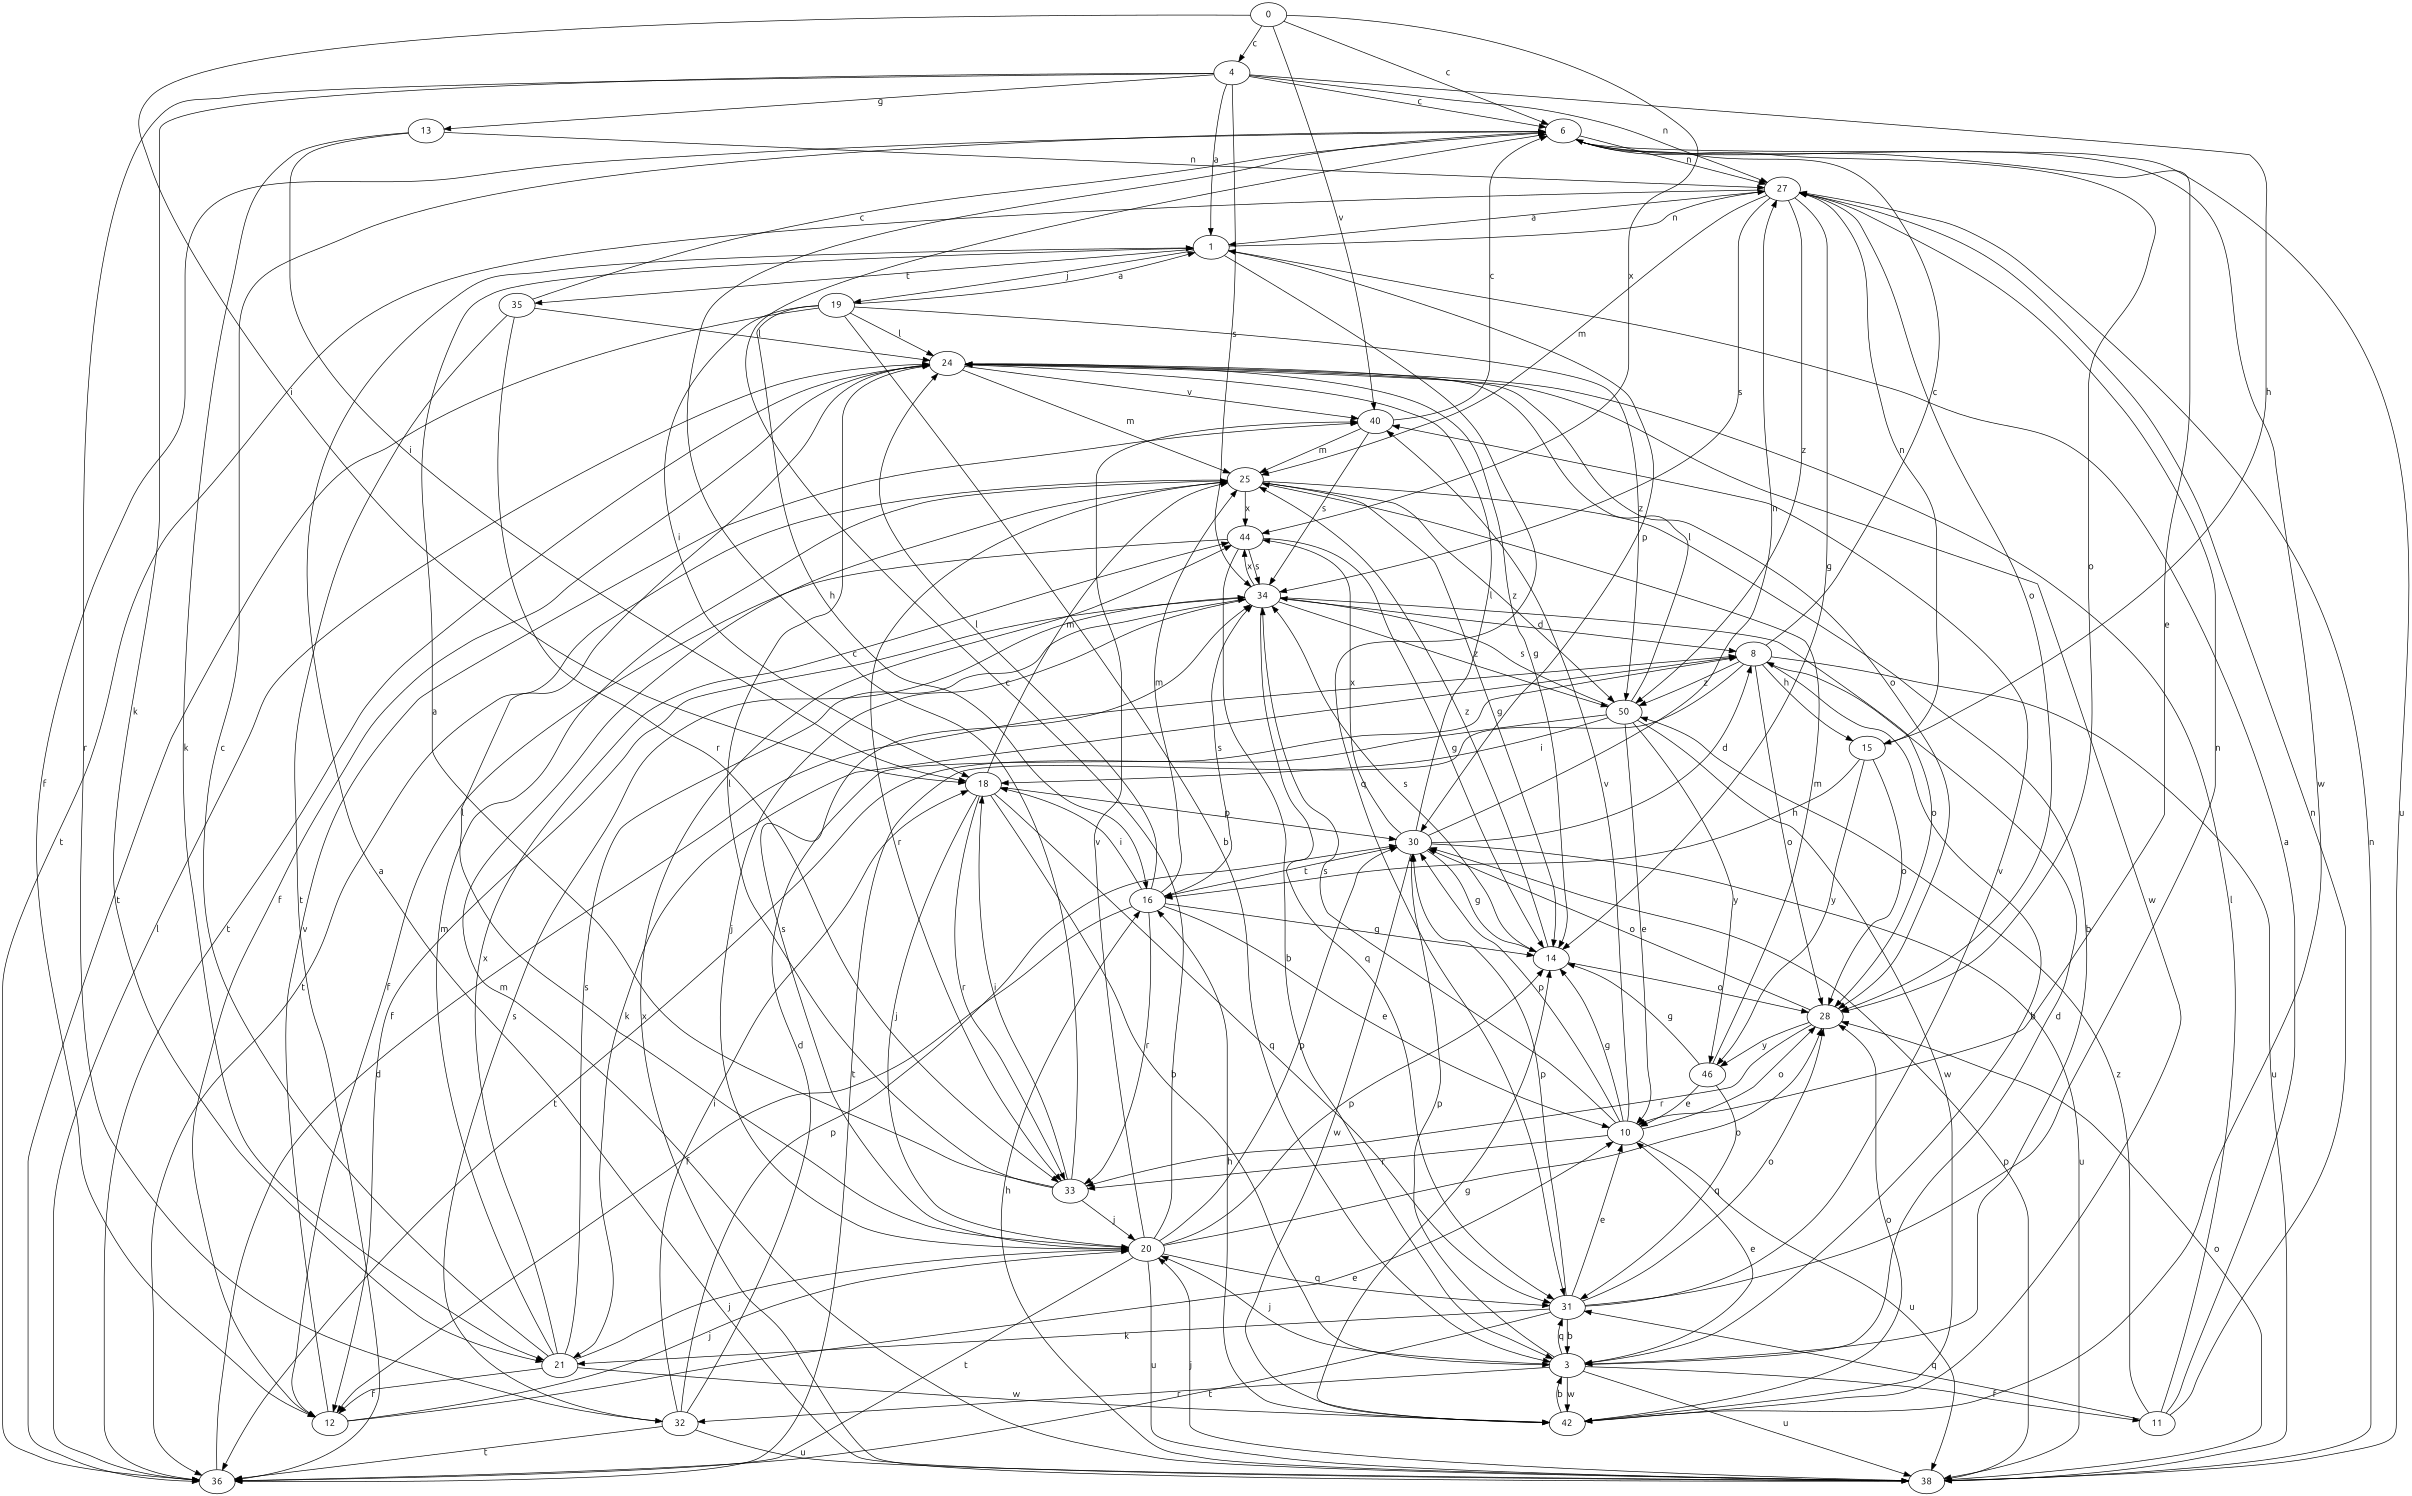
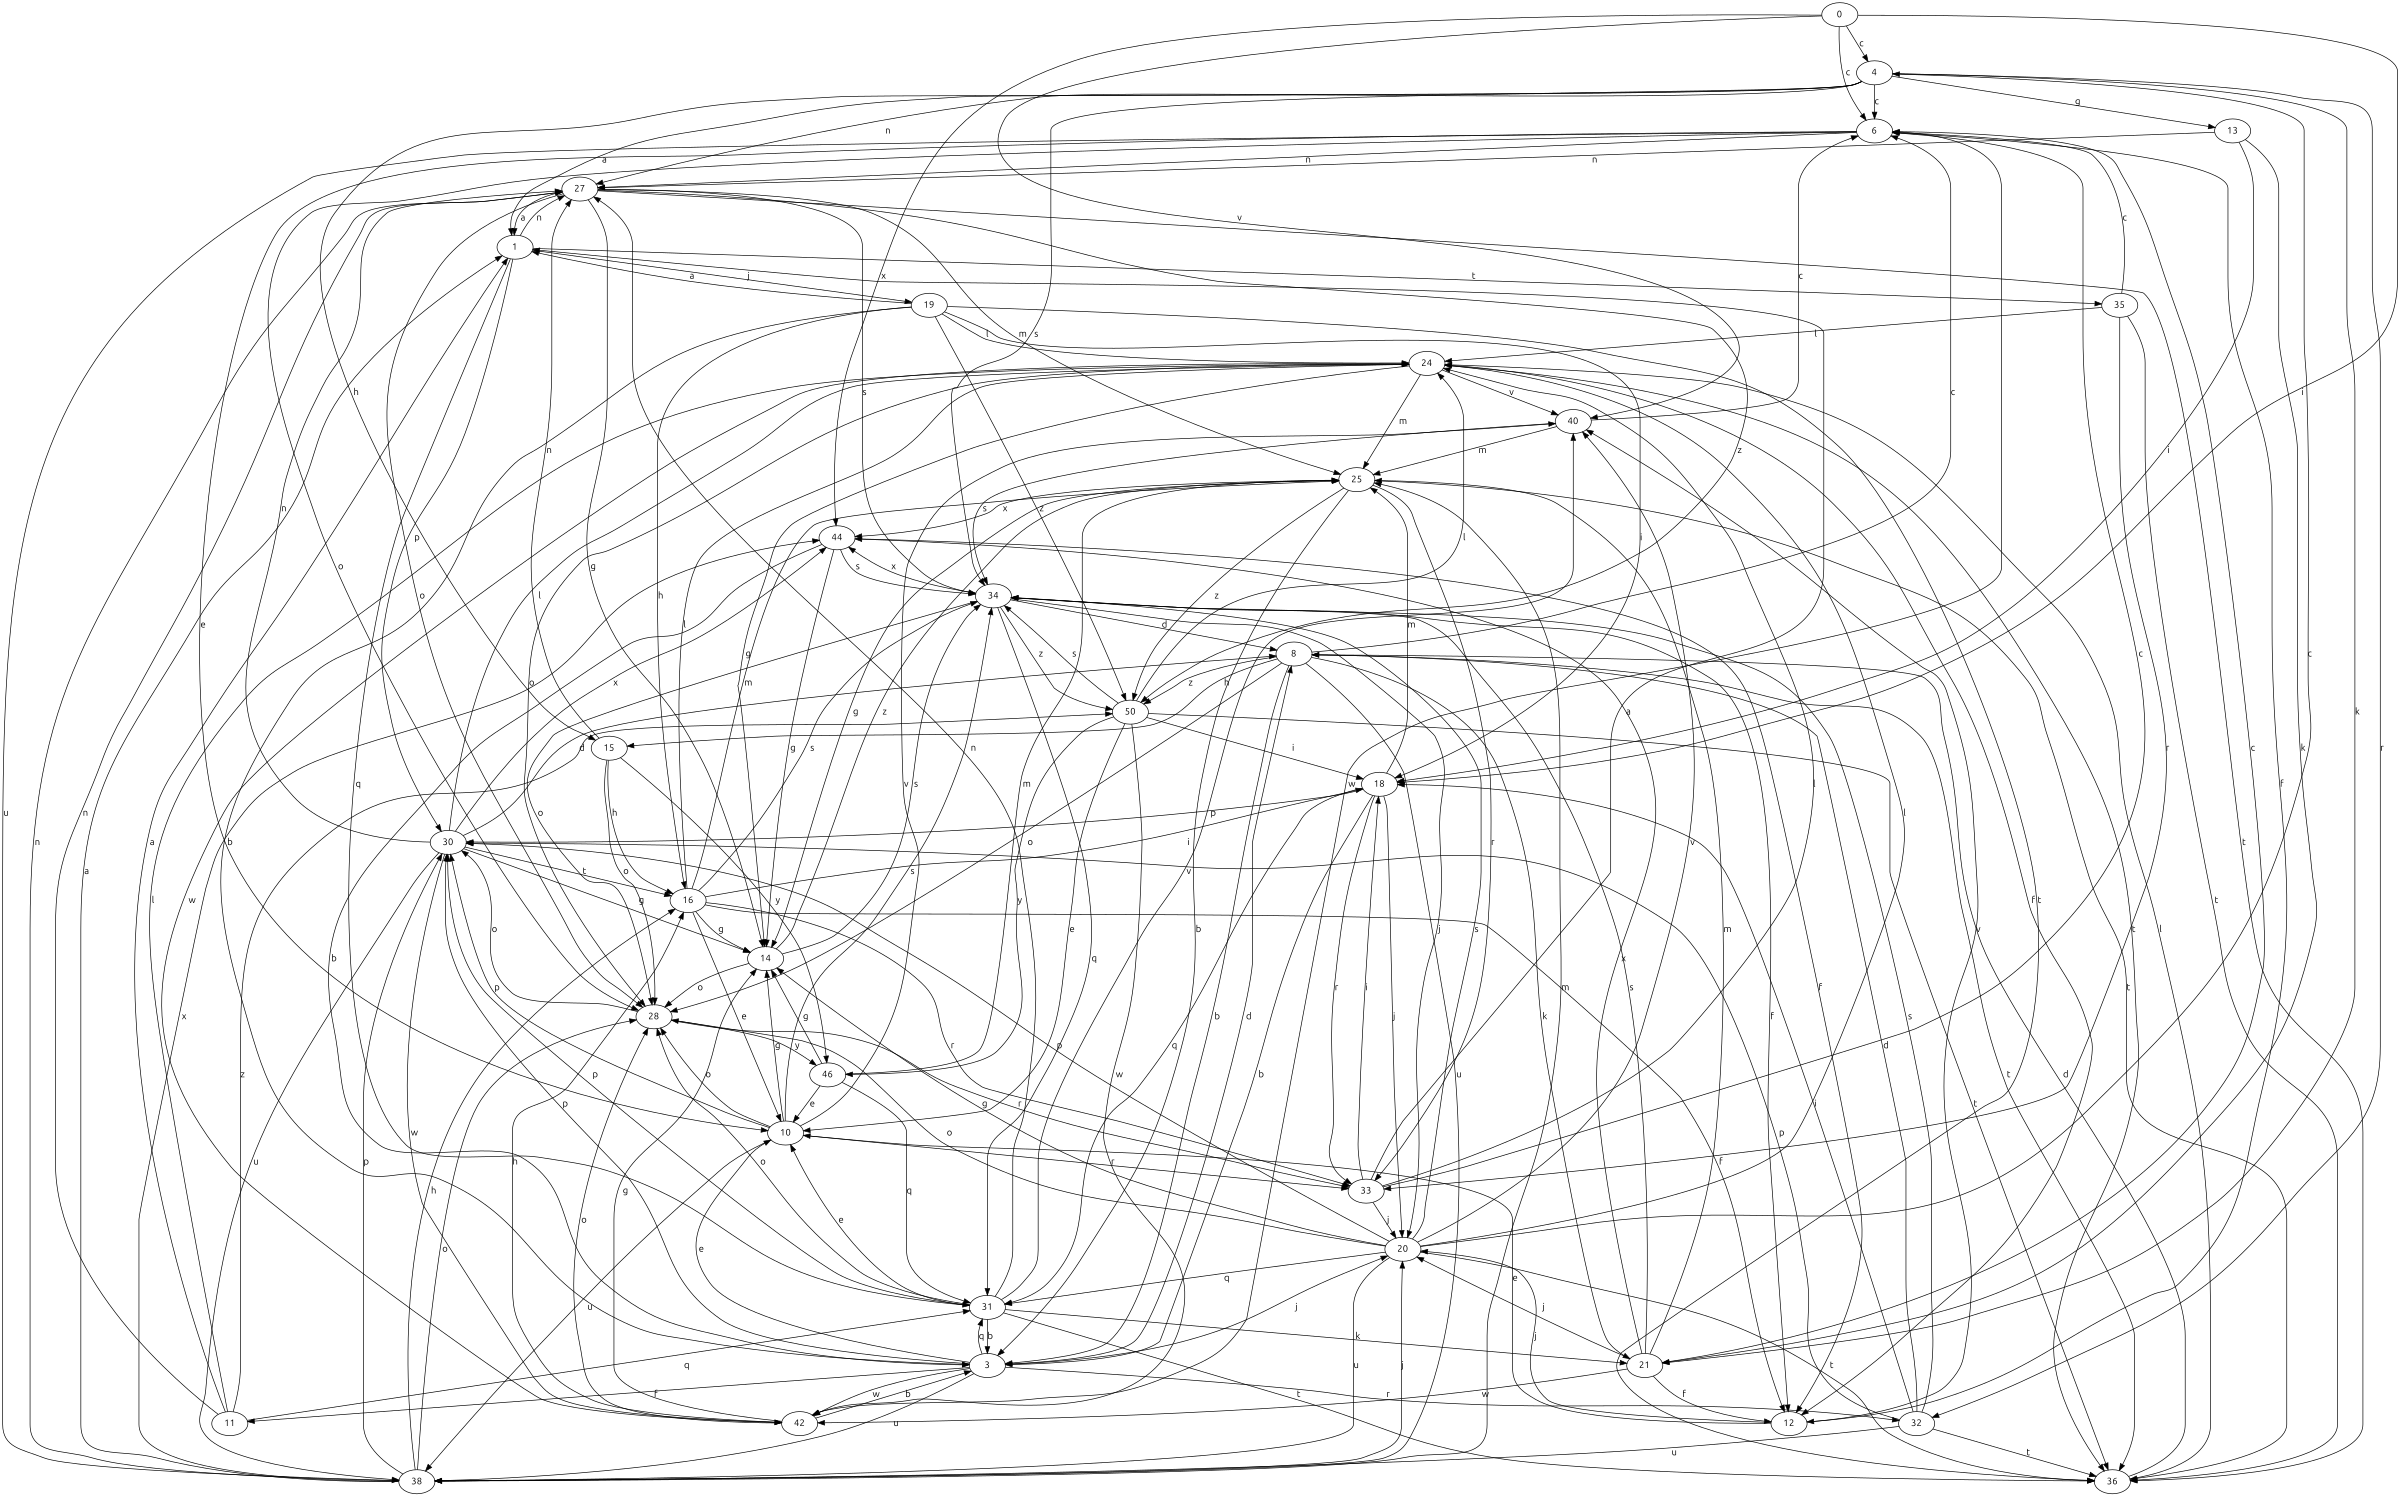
edge "20" -> "6": now "20" -> "4"
edge "20" -> "14": label "p" -> "g"
